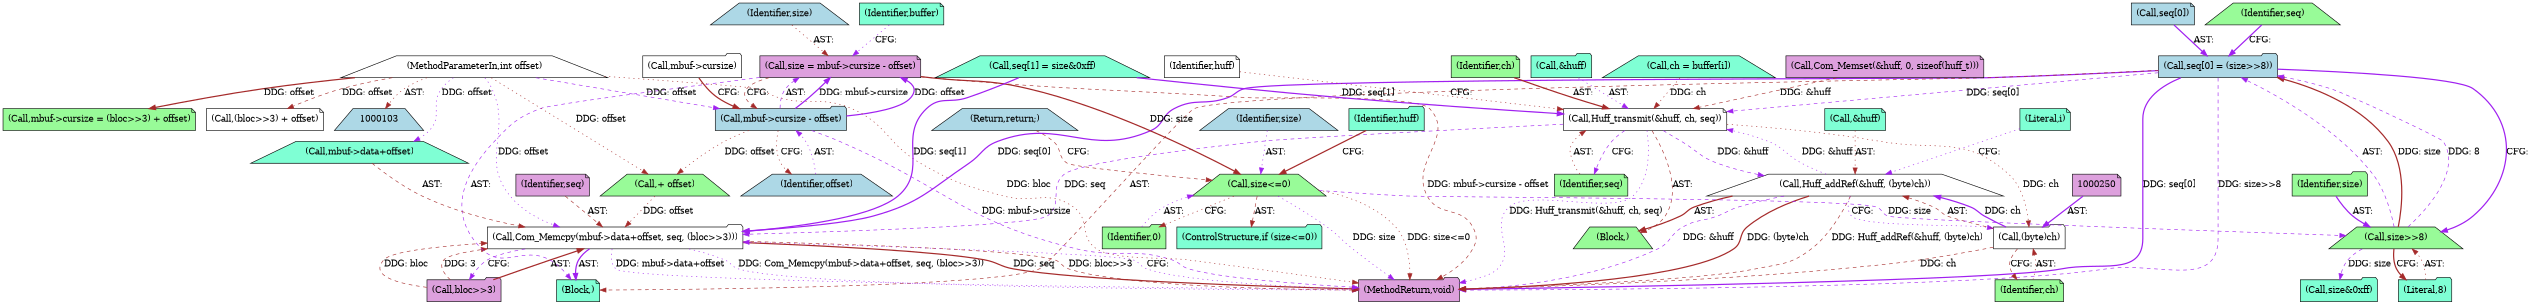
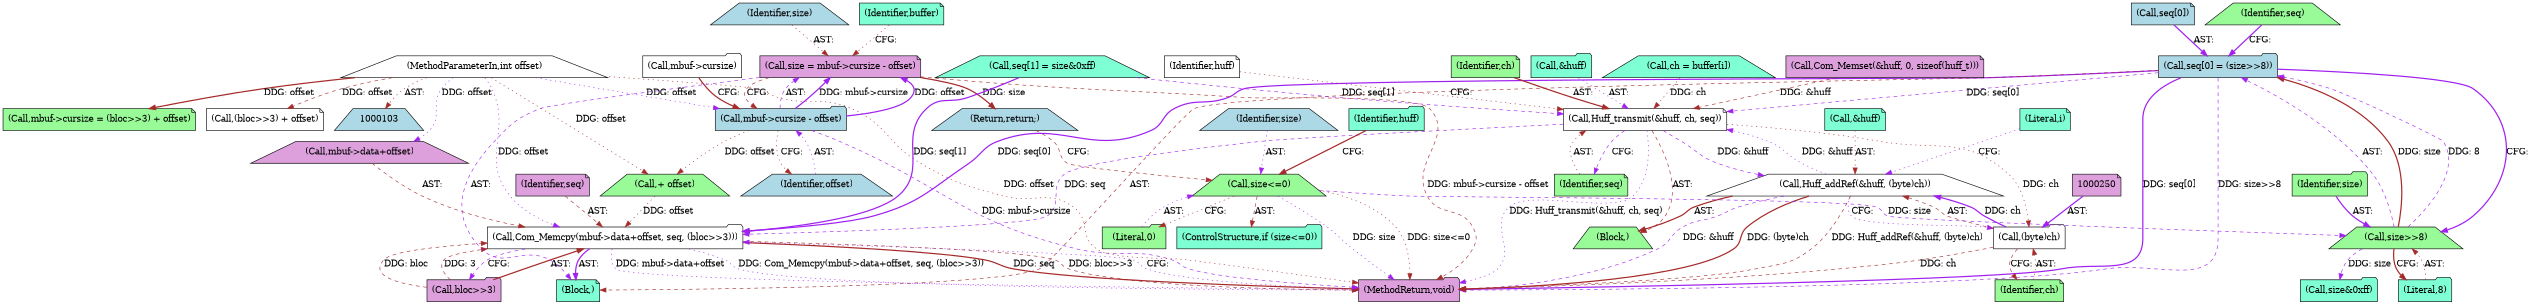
edge "(Identifier,buffer)" -> "(Call,size = mbuf->cursize - offset)": color purple -> brown
edge "(MethodParameterIn,int offset)" -> "(Call,mbuf->cursize - offset)": style dashed -> dotted
edge "(Call,seq[1] = size&0xff)" -> "(Call,Huff_transmit(&huff, ch, seq))": style bold -> dashed
edge "(Call,size = mbuf->cursize - offset)" -> "(Call,size<=0)": now "(Call,size = mbuf->cursize - offset)" -> "(Return,return;)"
node "(Call,mbuf->data+offset)": fillcolor aquamarine -> plum
edge "(MethodParameterIn,int offset)" -> "(MethodReturn,void)": label "DDG: bloc" -> "DDG: offset"
node "(Identifier,0)": label "(Identifier,0)" -> "(Literal,0)"
